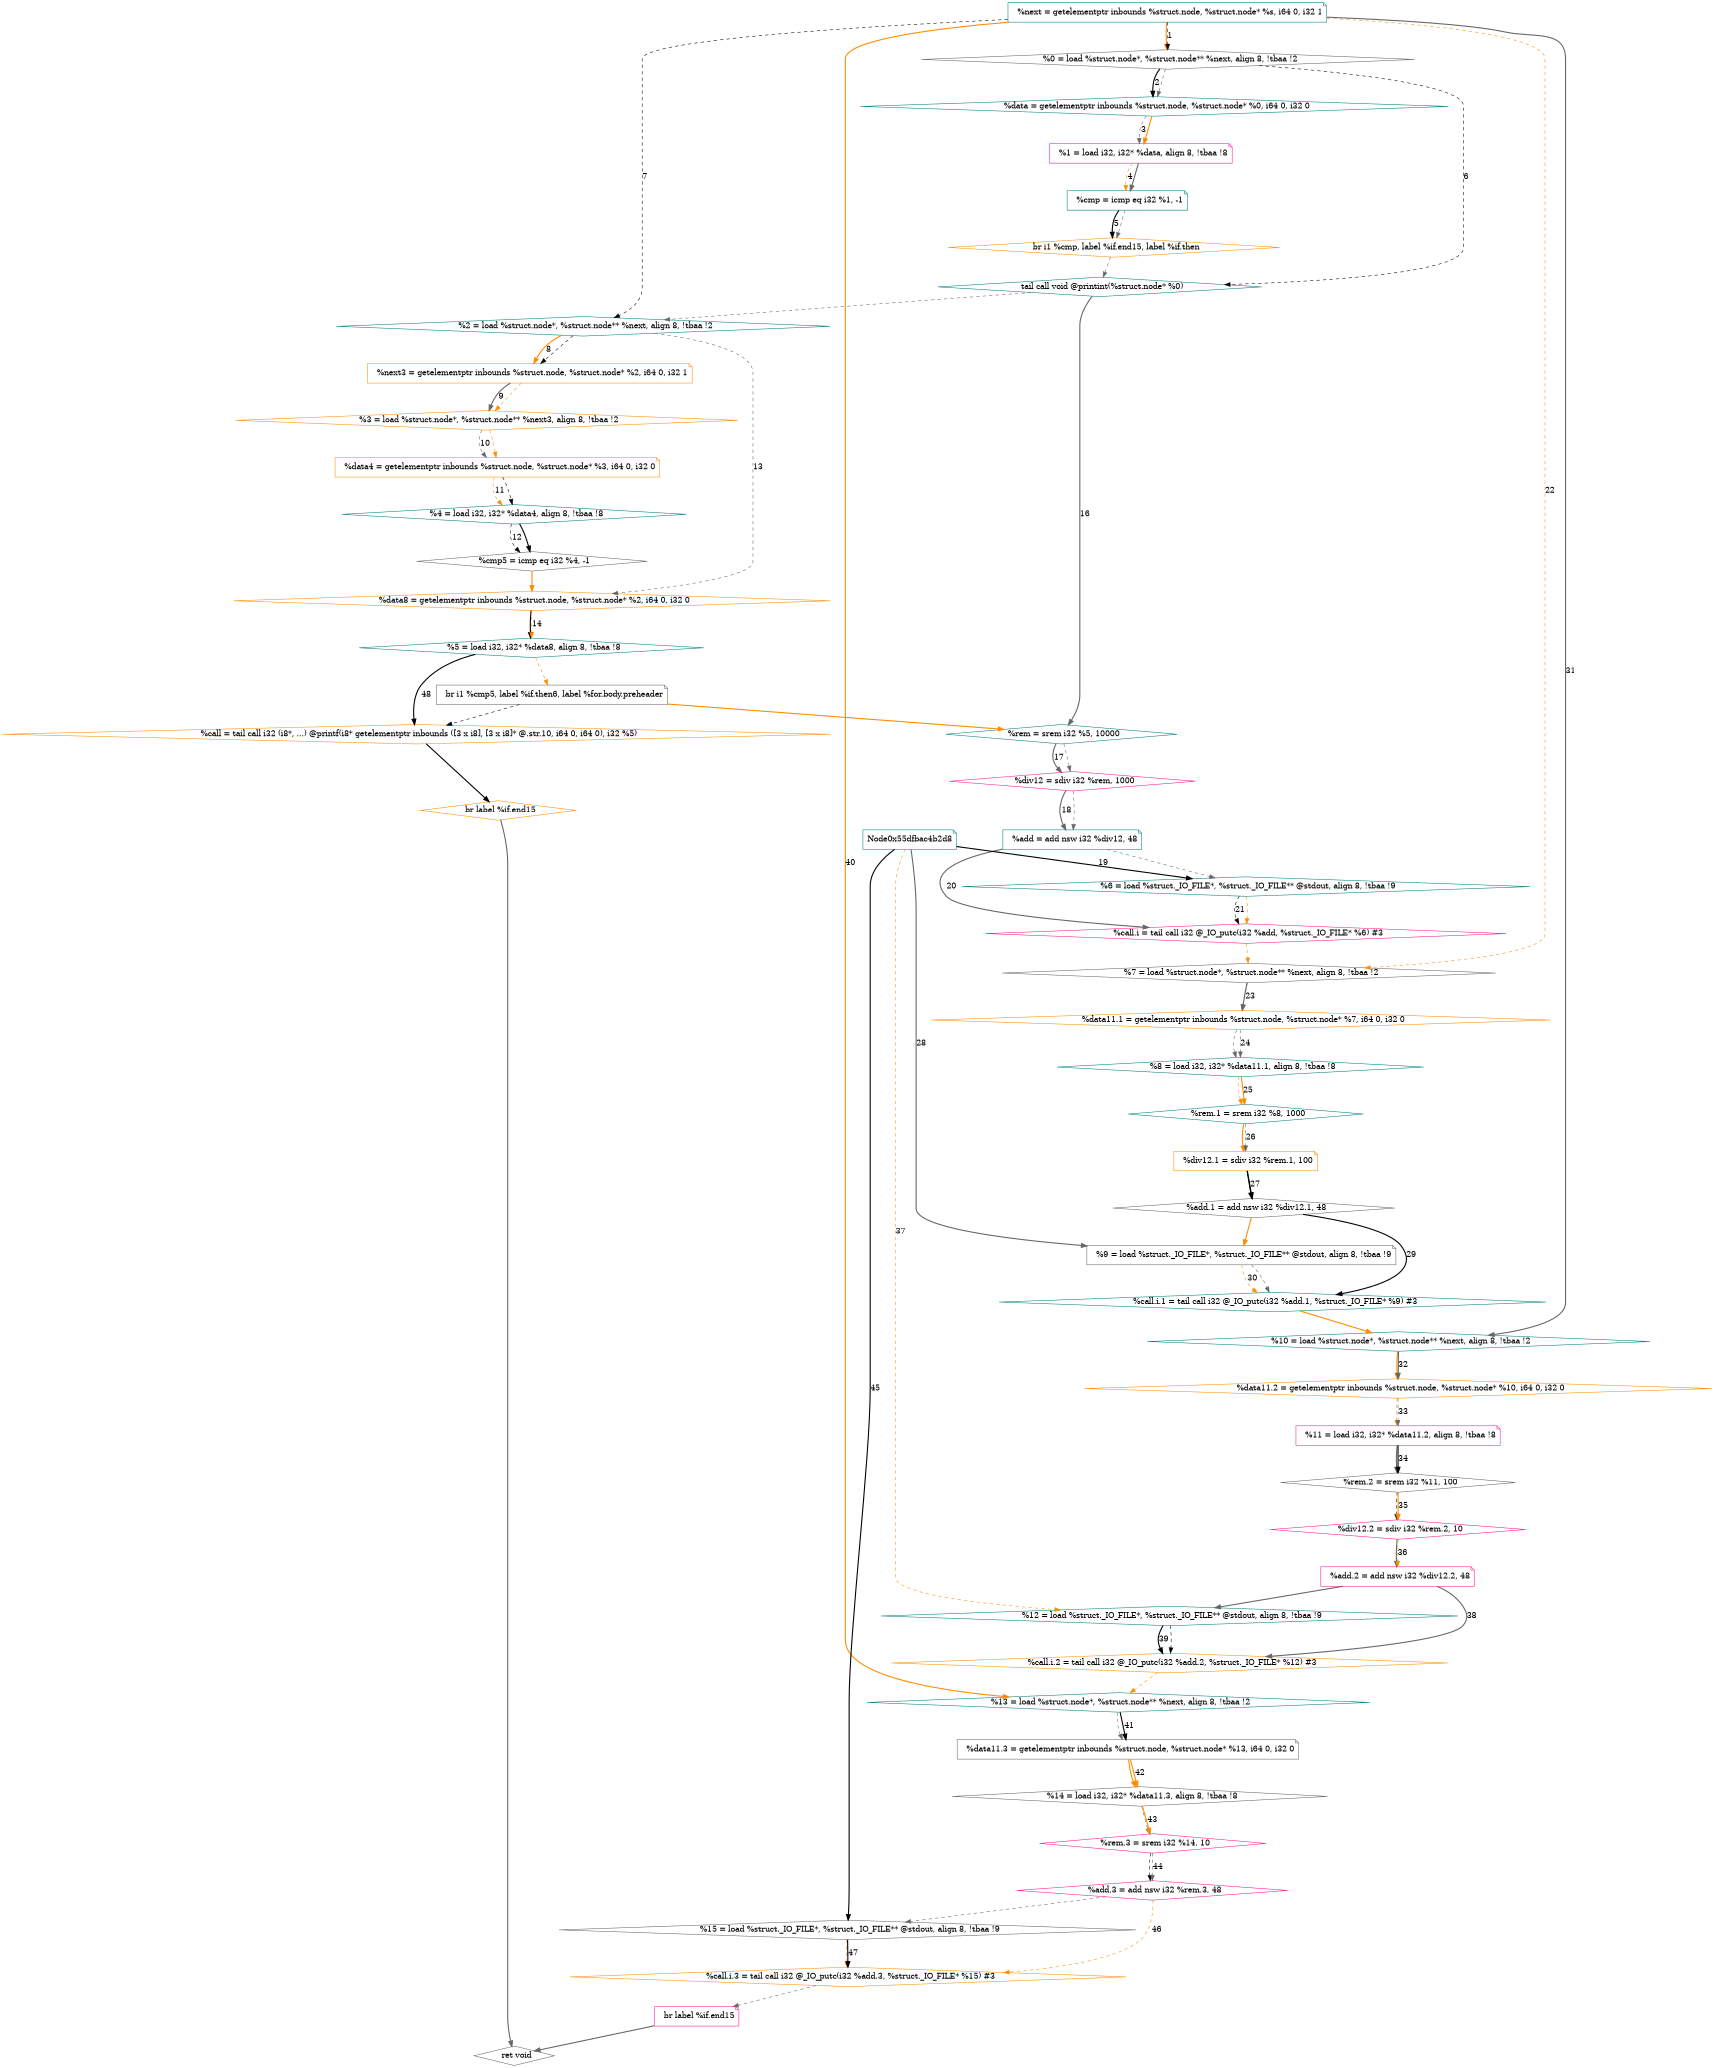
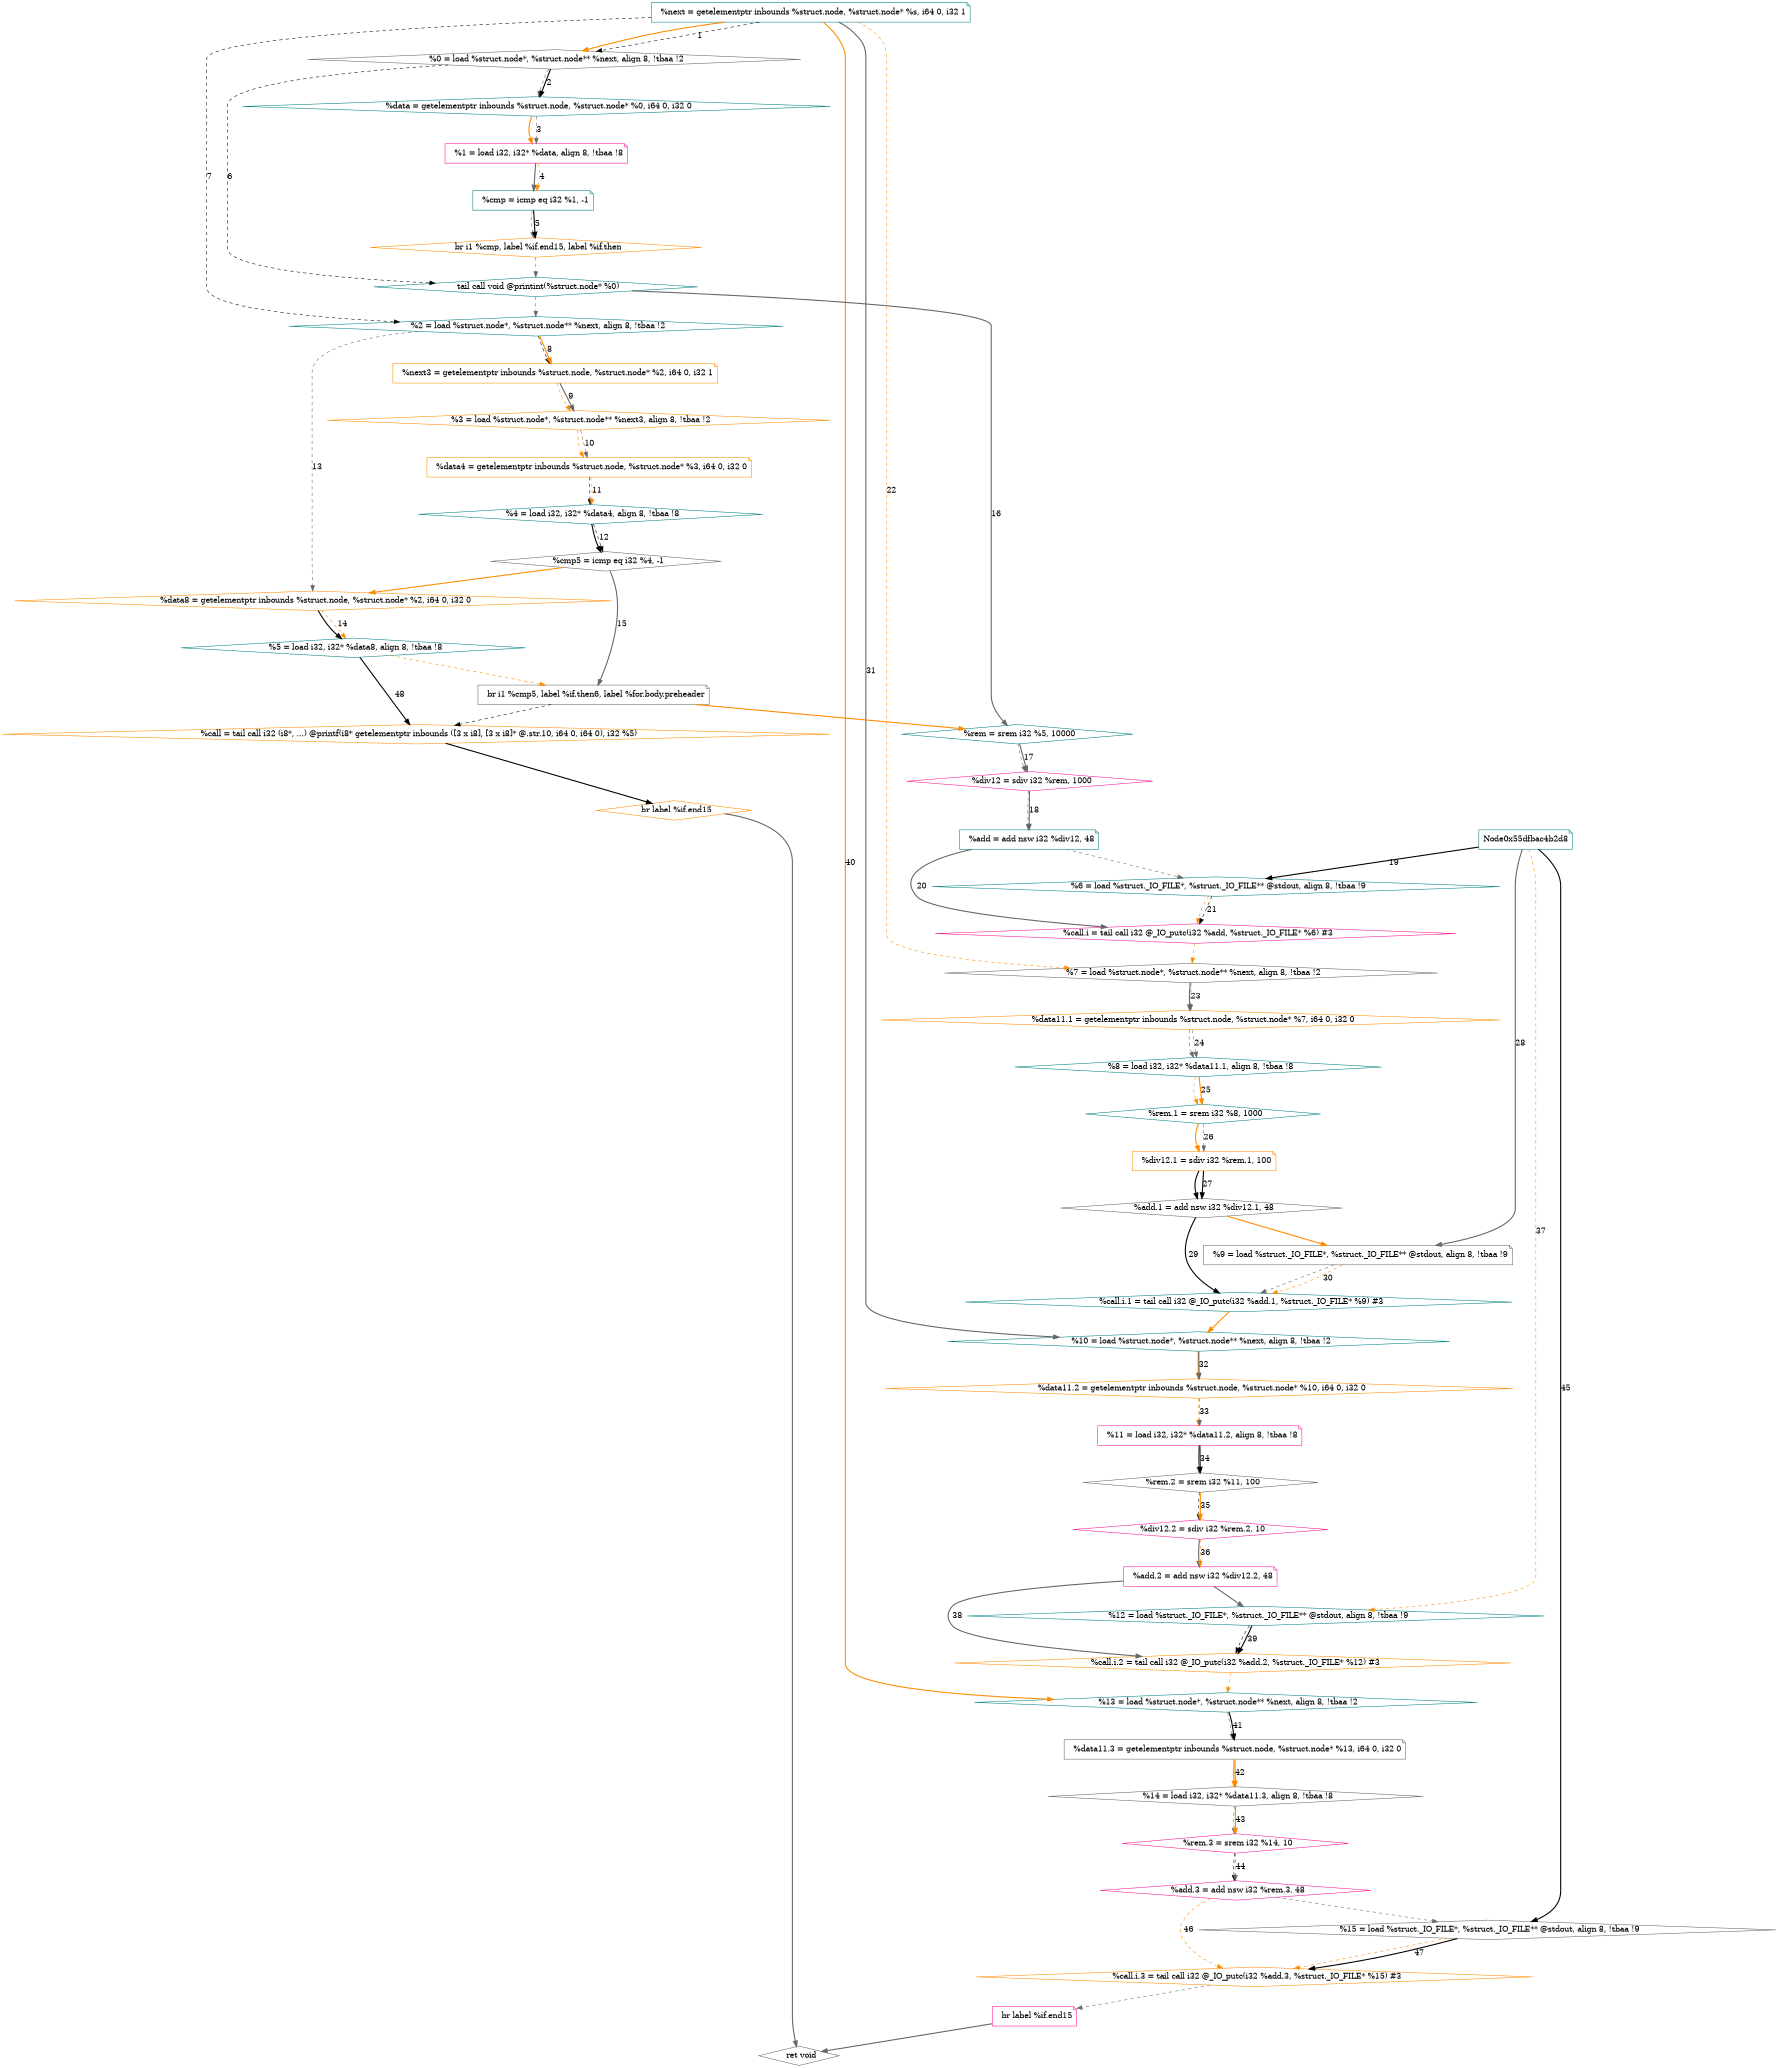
edge "%cmp5 = icmp eq i32 %4, -1" -> "br i1 %cmp5, label %if.then6, label %for.body.preheader": added, label "15"
